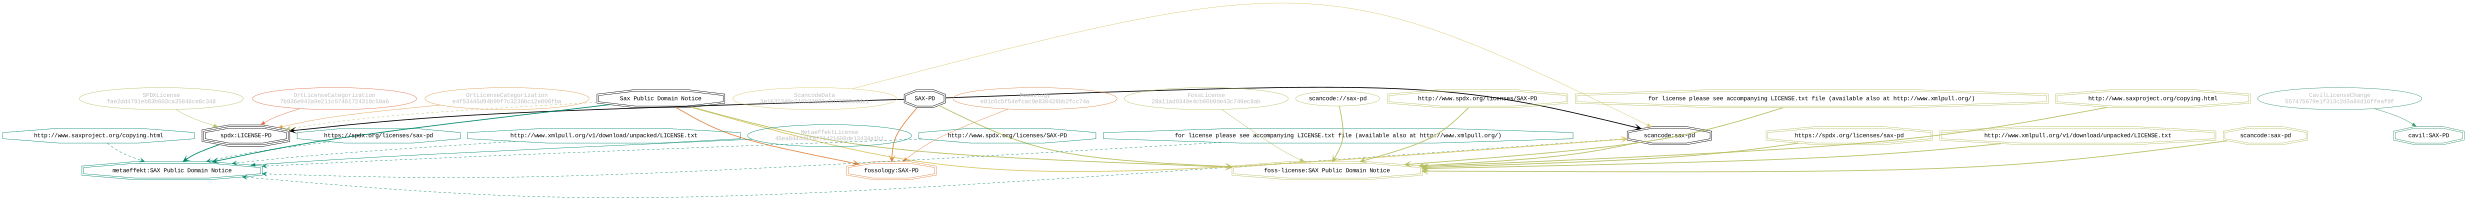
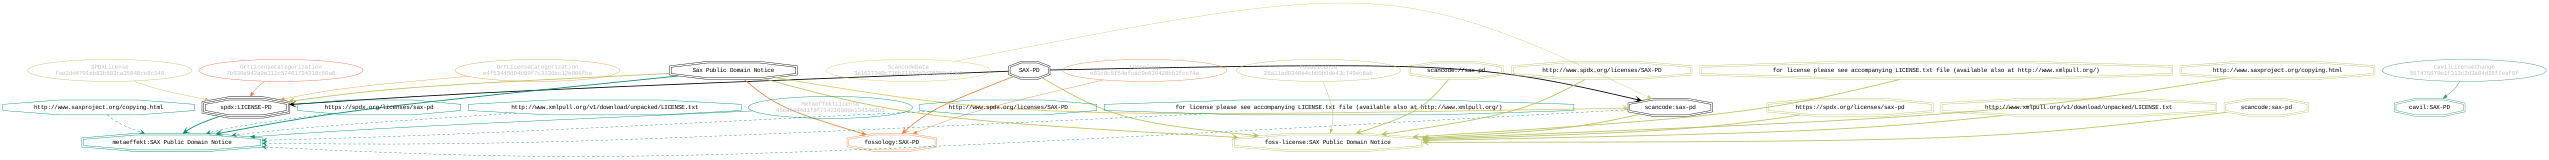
node "scancode://sax-pd": shape ellipse -> doubleoctagon
edge "Sax Public Domain Notice" -> "spdx:LICENSE-PD": style dashed -> bold
